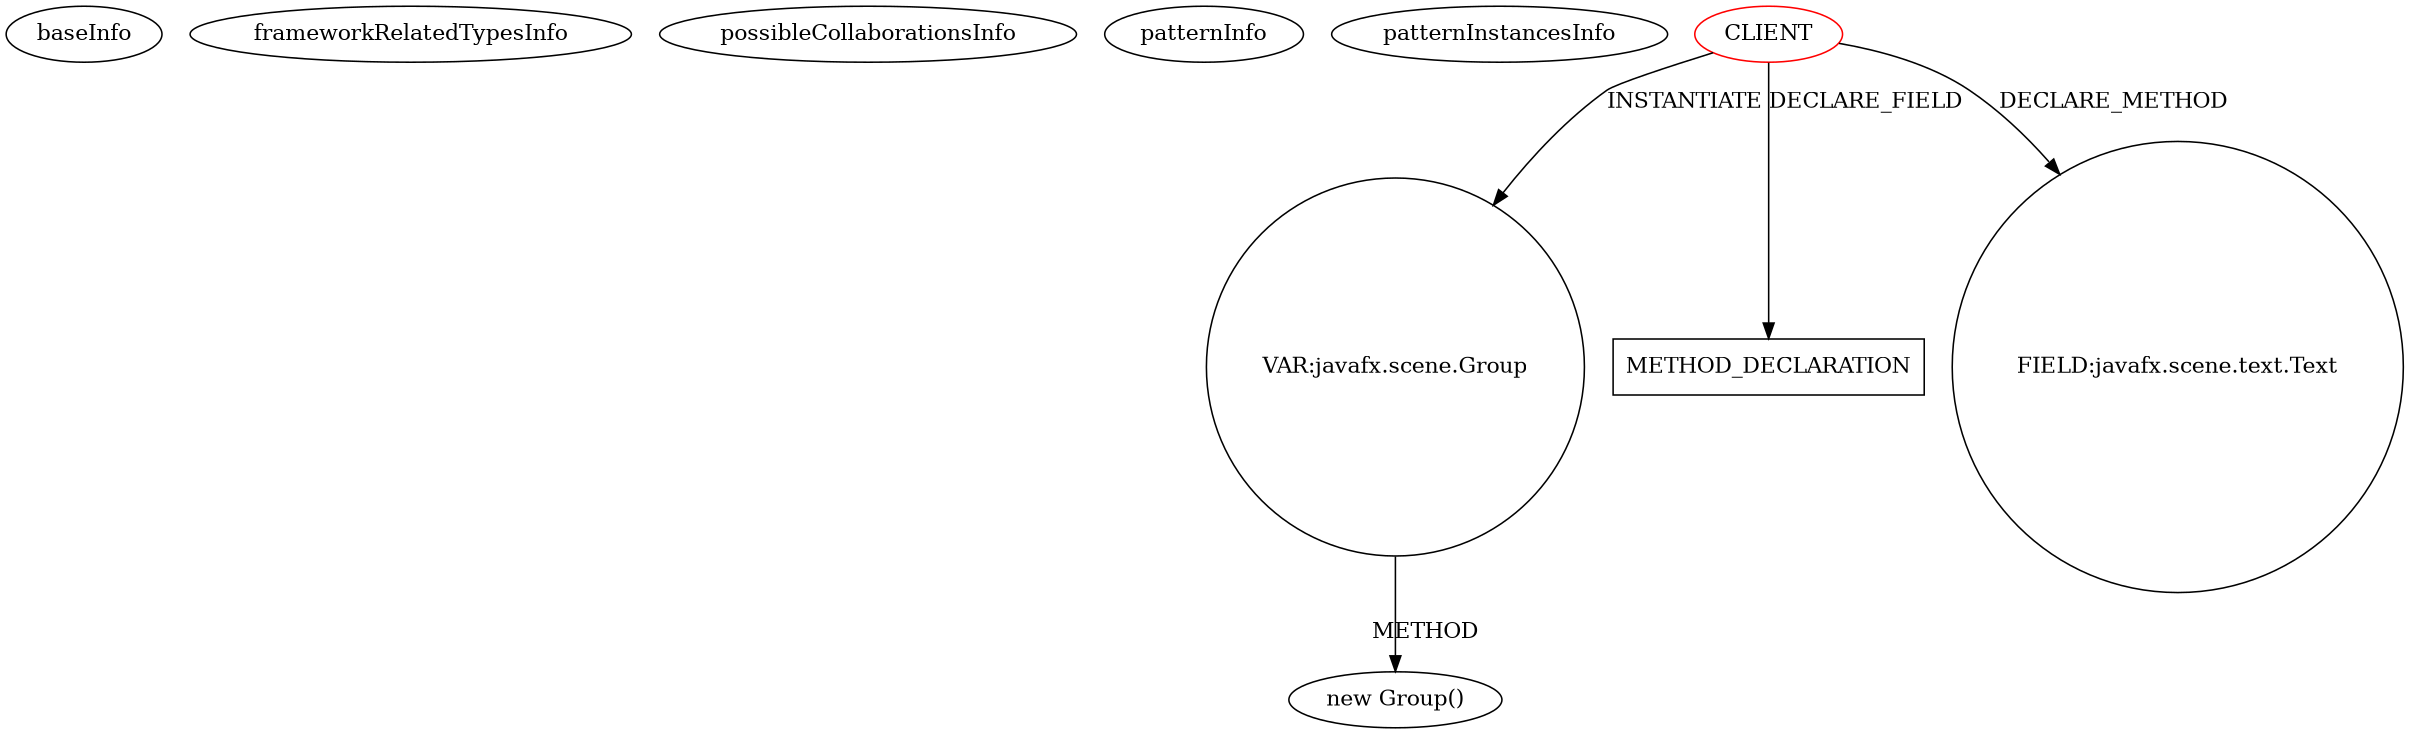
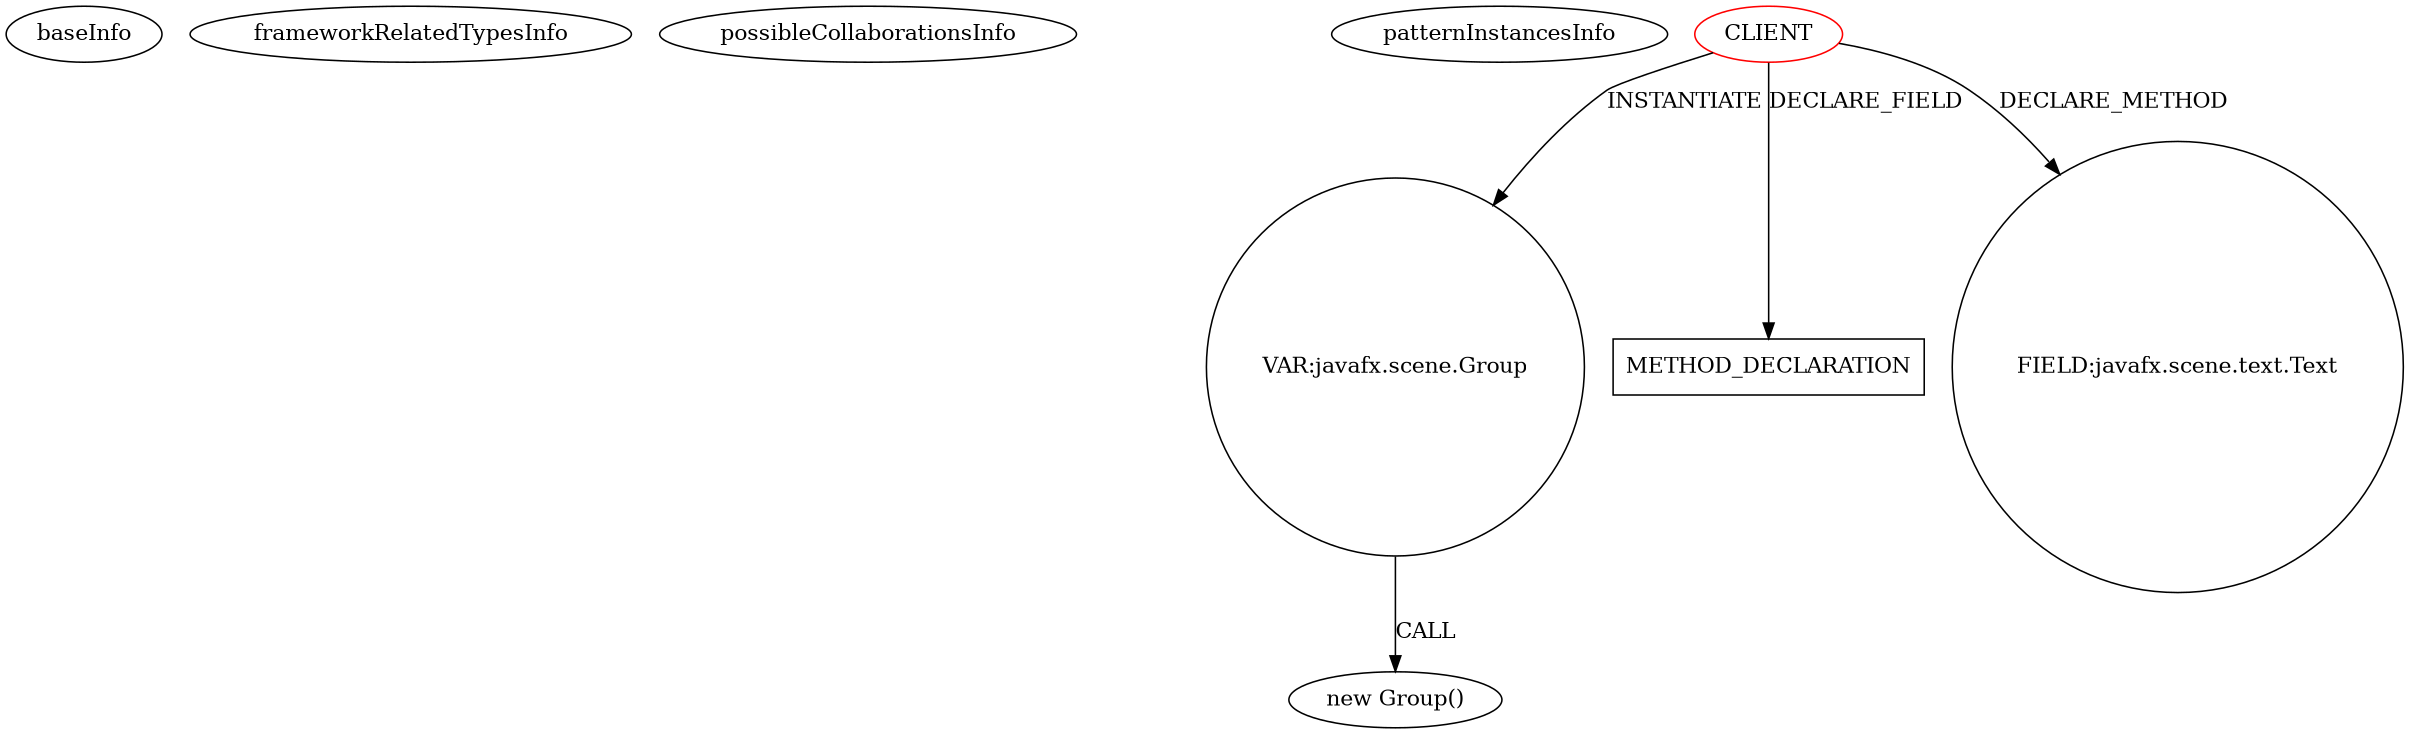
node "patternInfo": removed
edge "VAR:javafx.scene.Group" -> "new Group()": label "METHOD" -> "CALL"
